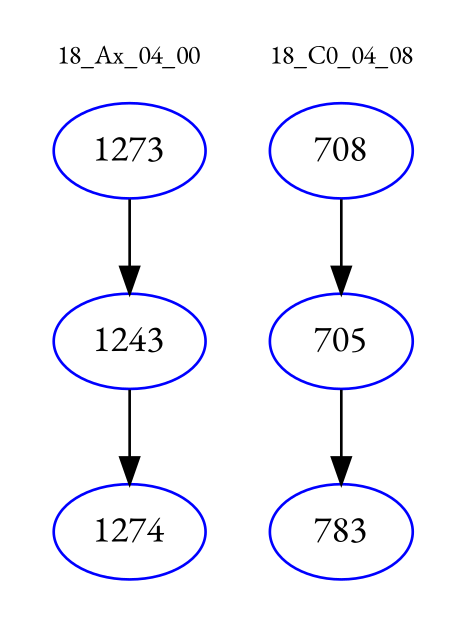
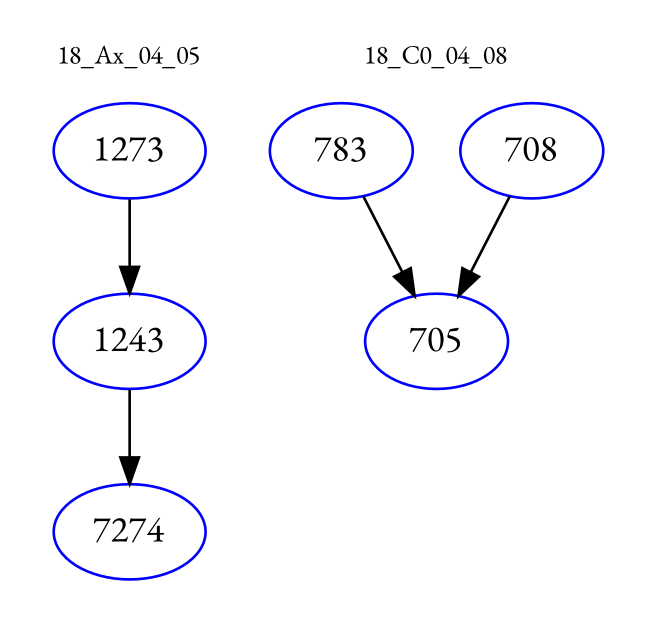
cluster "18_Ax_04_00": label "18_Ax_04_00" -> "18_Ax_04_05"
edge "705" -> "783": reversed
node "1274": label "1274" -> "7274"
